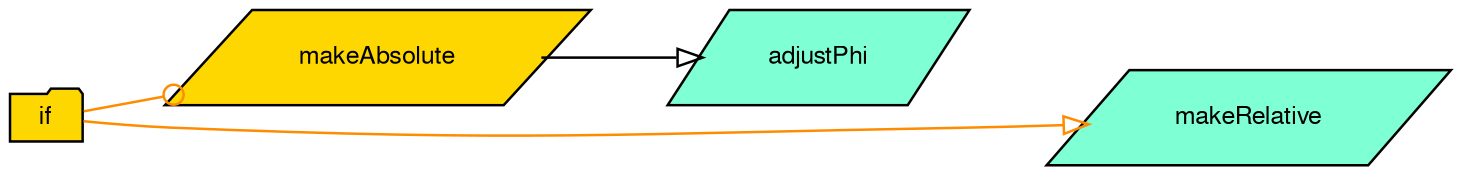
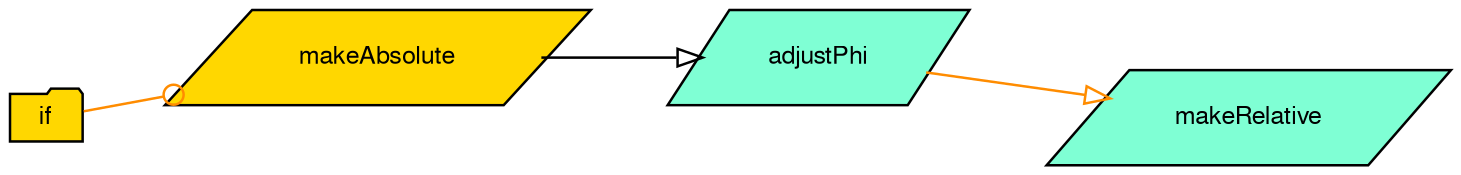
edge "if" -> "makeRelative": now "adjustPhi" -> "makeRelative"
